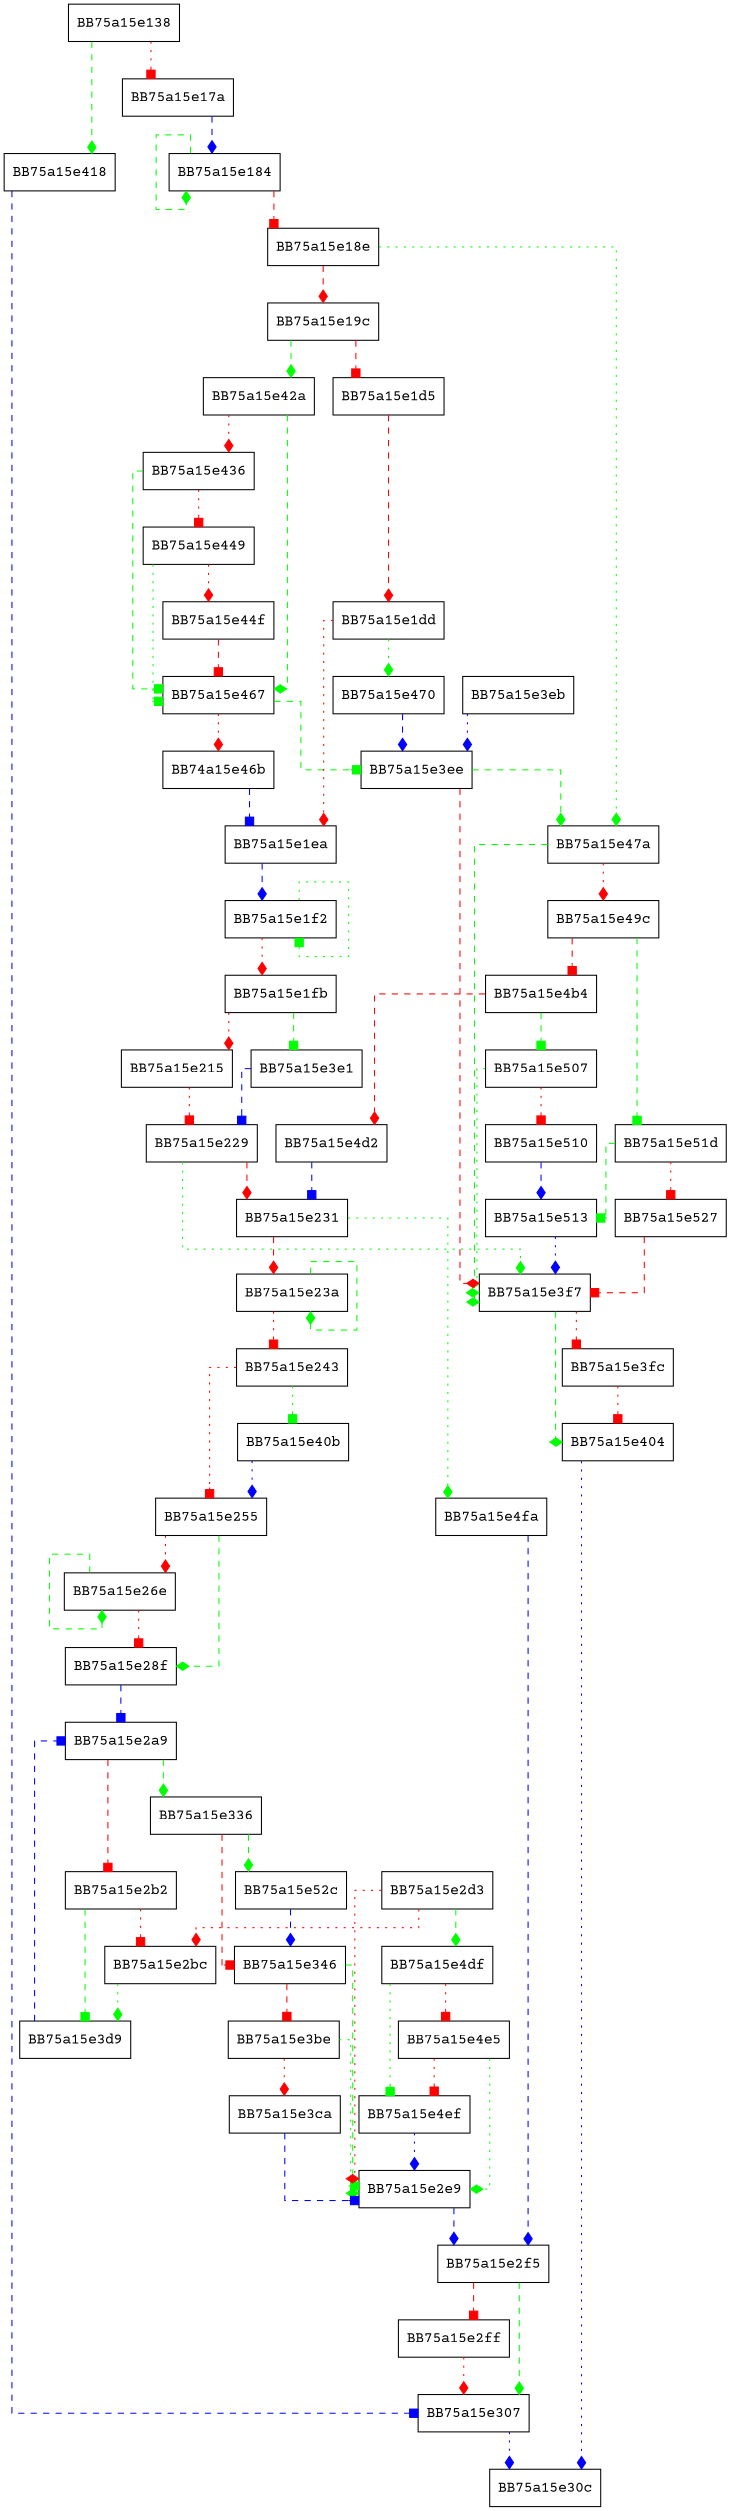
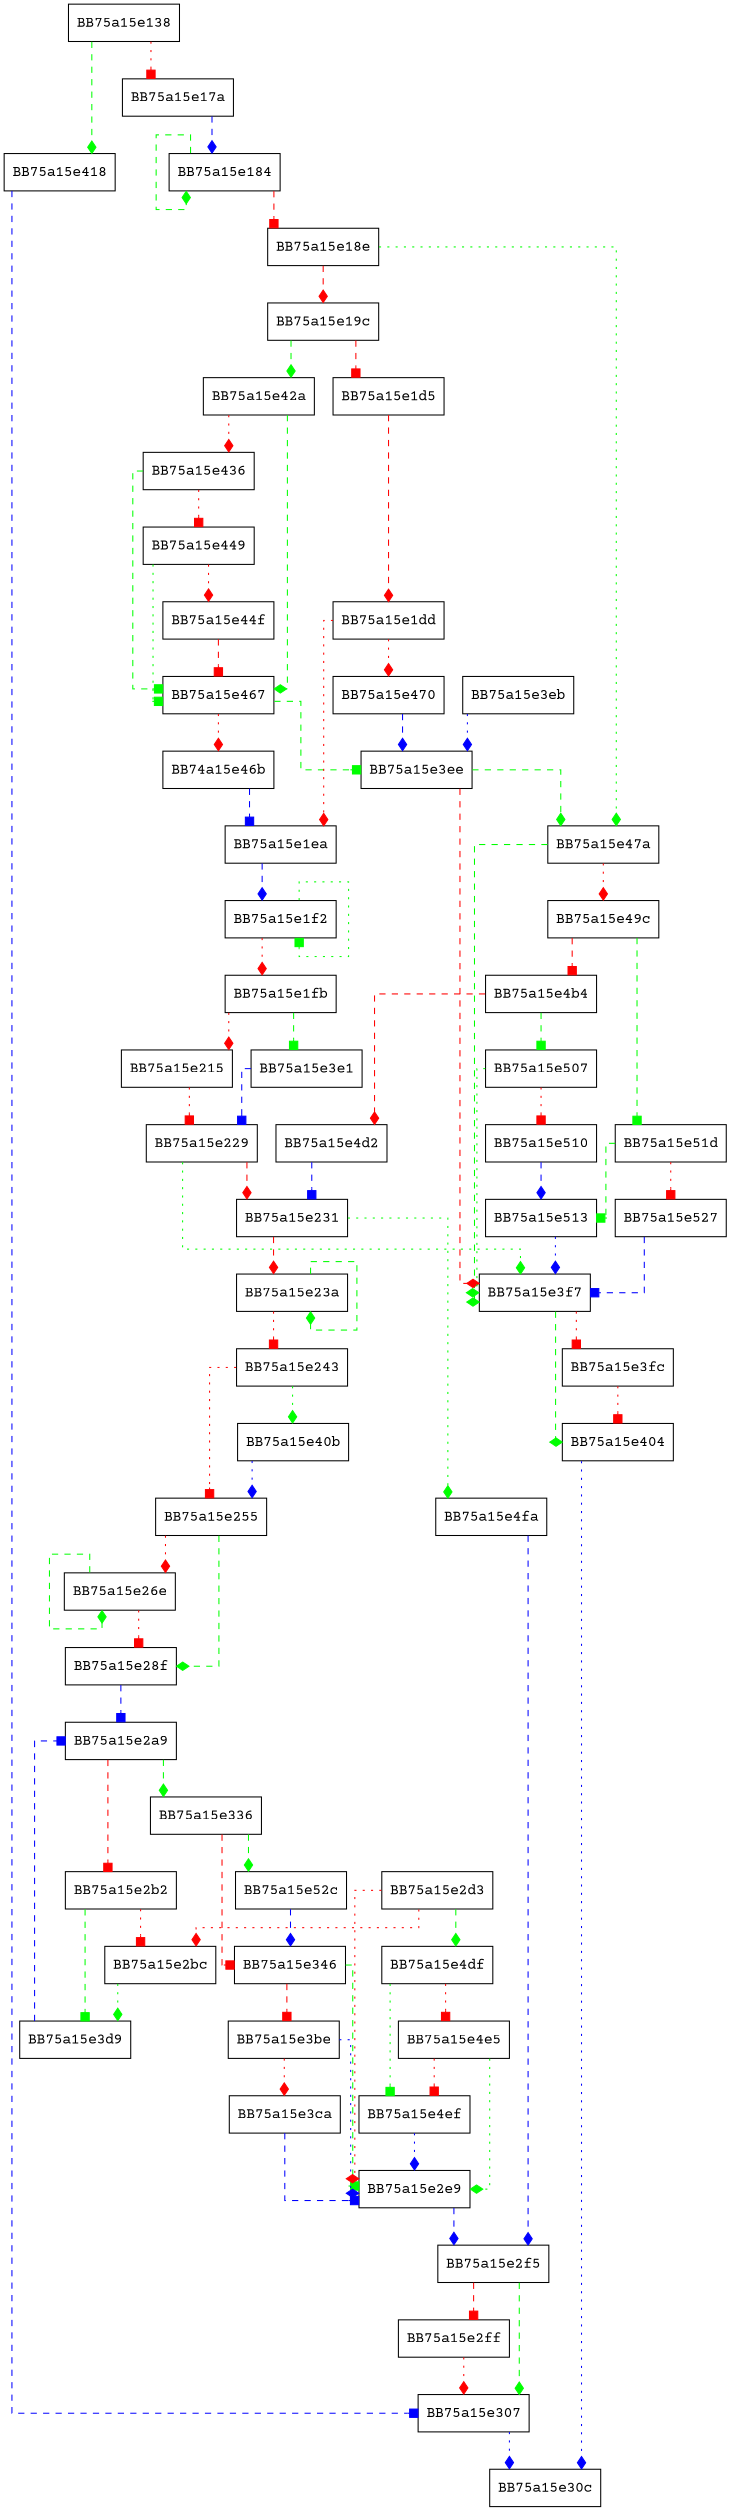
edge "BB75a15e1dd" -> "BB75a15e470": color green -> red
edge "BB75a15e527" -> "BB75a15e3f7": color red -> blue
edge "BB75a15e243" -> "BB75a15e40b": arrowhead box -> diamond
edge "BB75a15e3be" -> "BB75a15e2e9": color green -> blue
